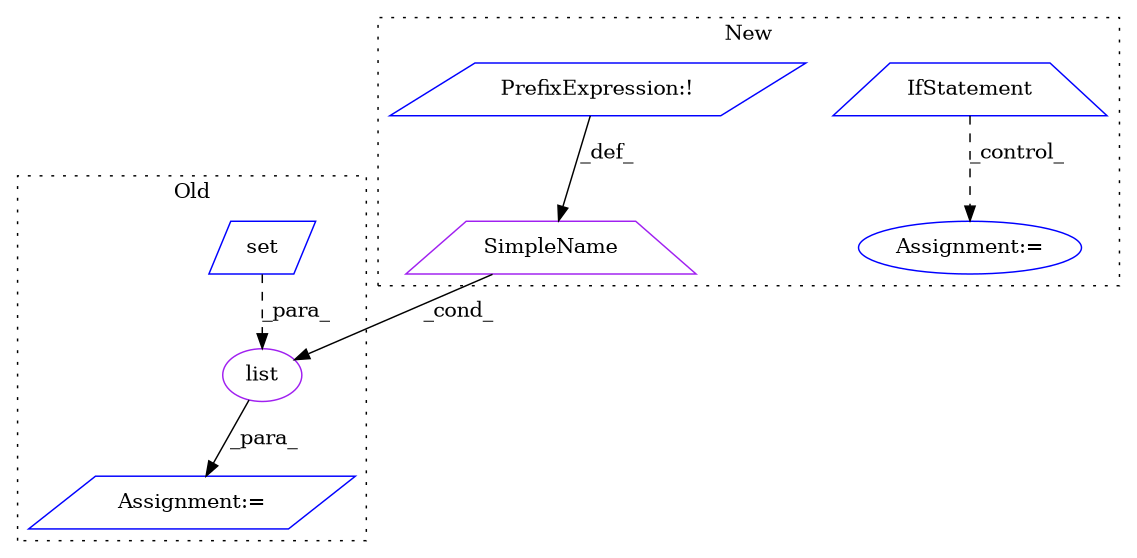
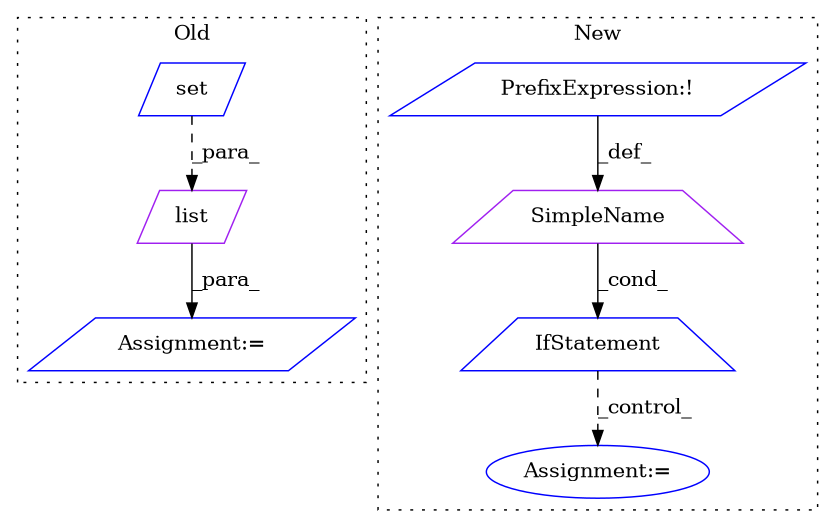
edge "SimpleName" -> "list": now "SimpleName" -> "IfStatement"
node "list": shape ellipse -> parallelogram
